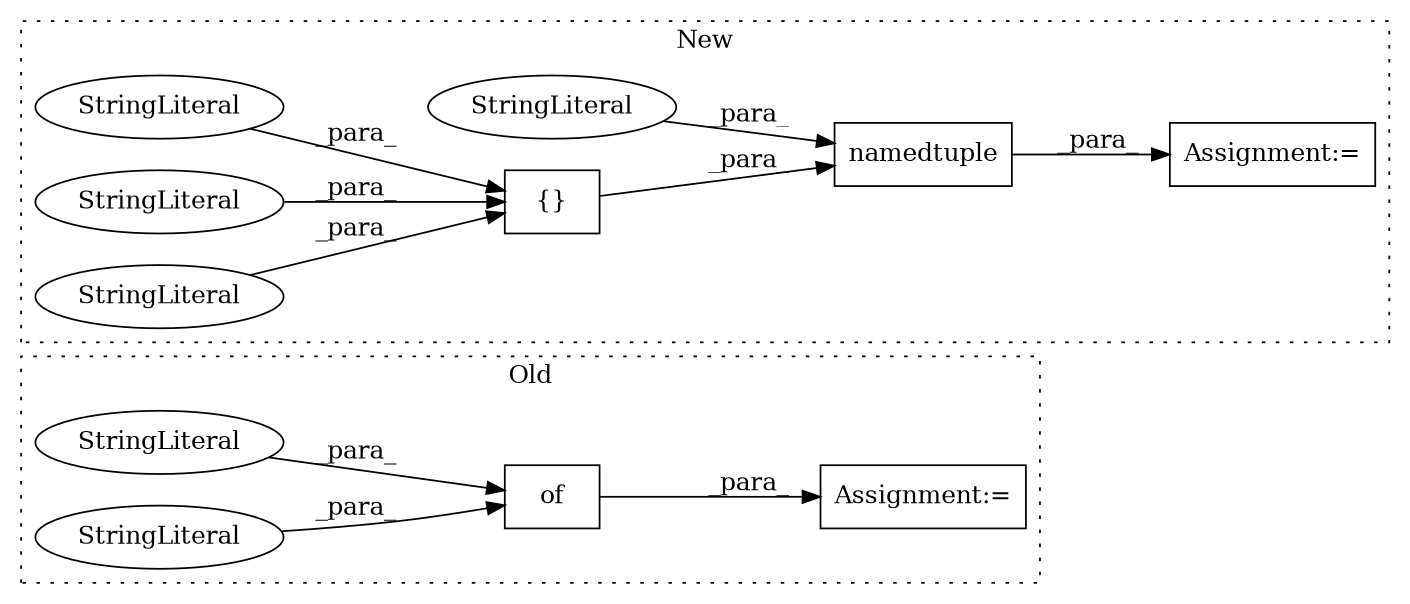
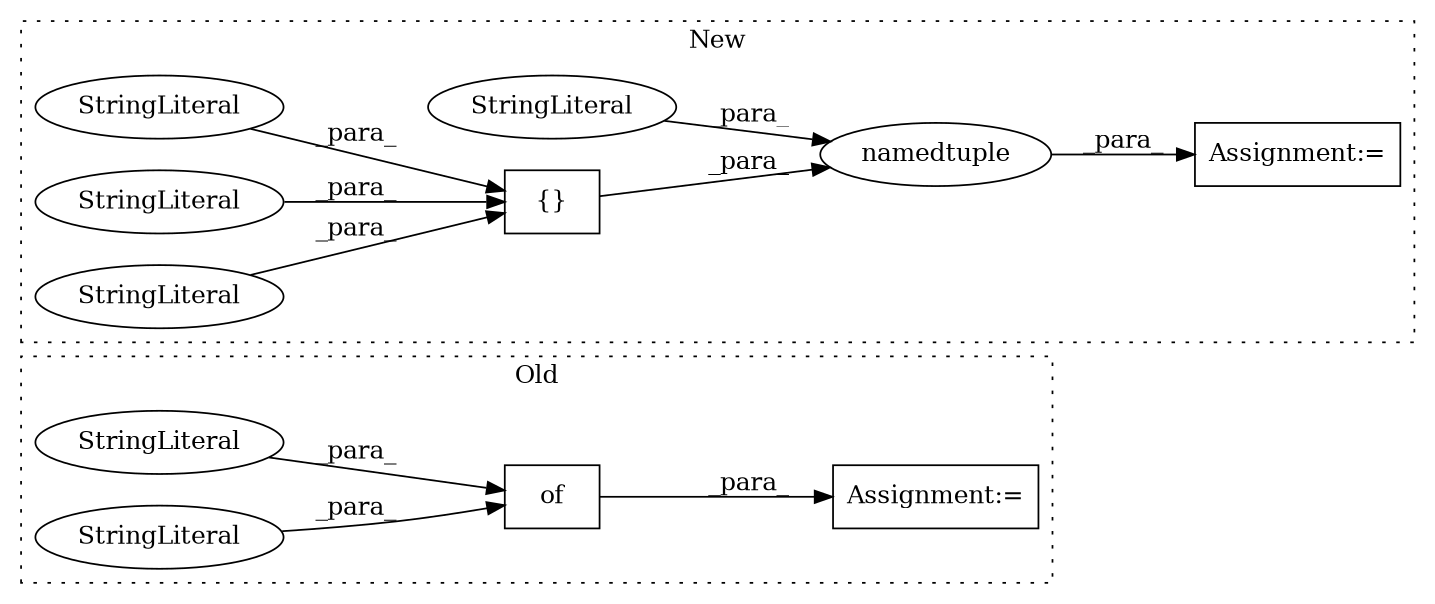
node "namedtuple": shape box -> ellipse
